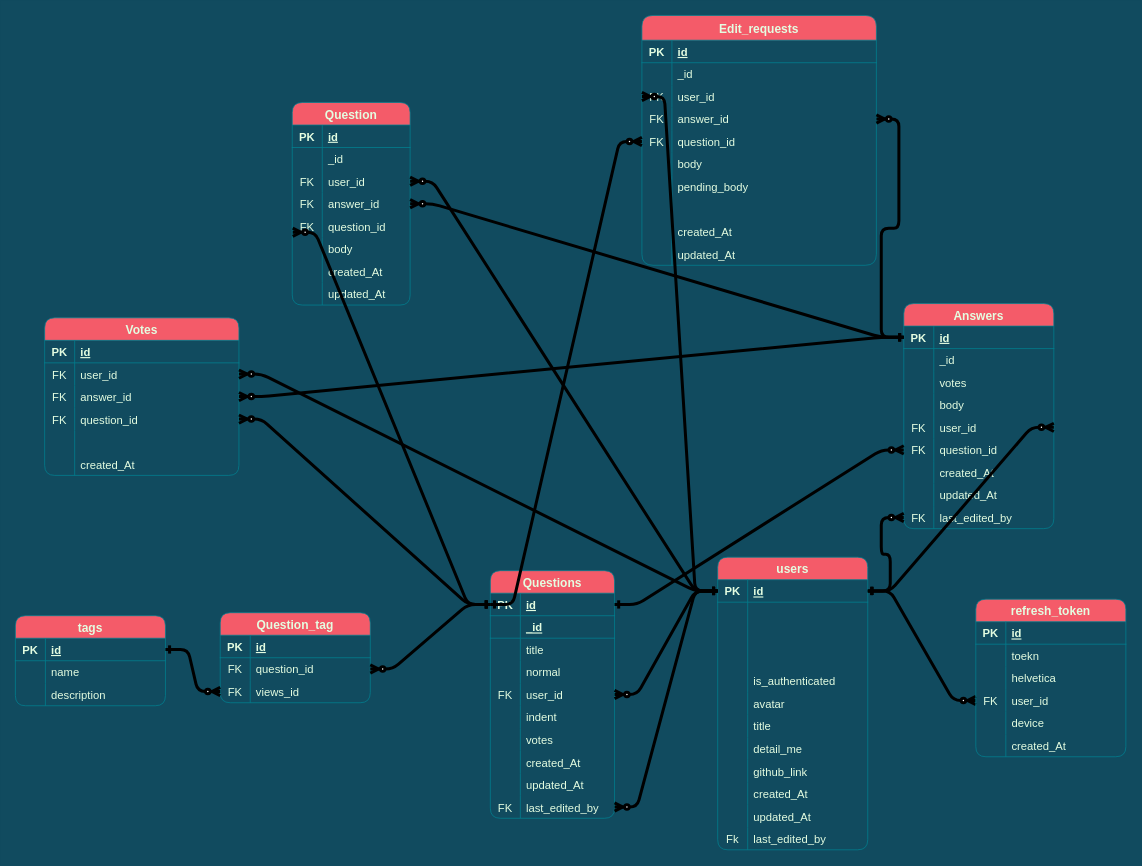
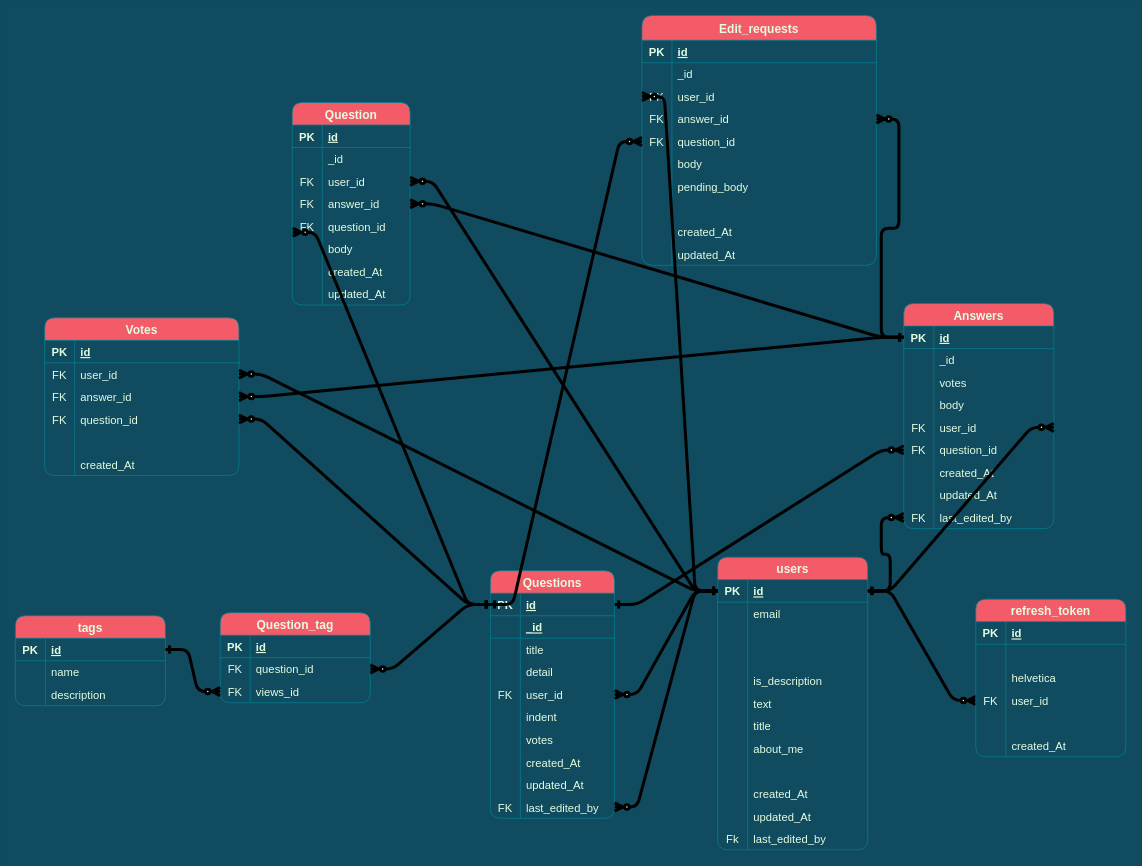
node "email": added
node "toekn": removed
node "normal": label "normal" -> "detail"
node "is_authenticated": label "is_authenticated" -> "is_description"
node "avatar": label "avatar" -> "text"
node "device": removed
node "detail_me": label "detail_me" -> "about_me"
node "github_link": removed
